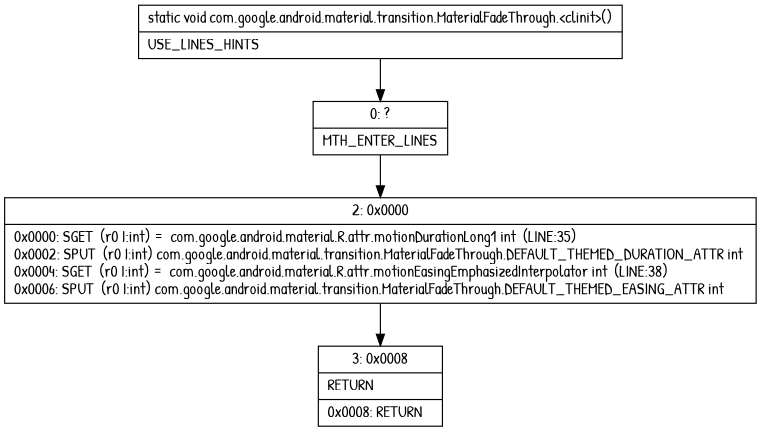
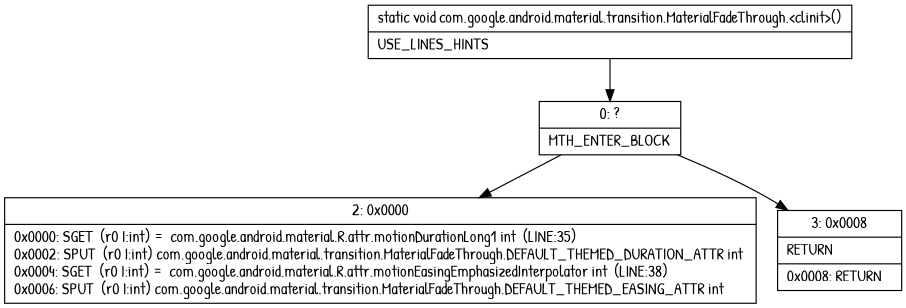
node "0: ?": text "MTH_ENTER_LINES" -> "MTH_ENTER_BLOCK"
edge "2: 0x0000" -> "3: 0x0008": now "0: ?" -> "3: 0x0008"
